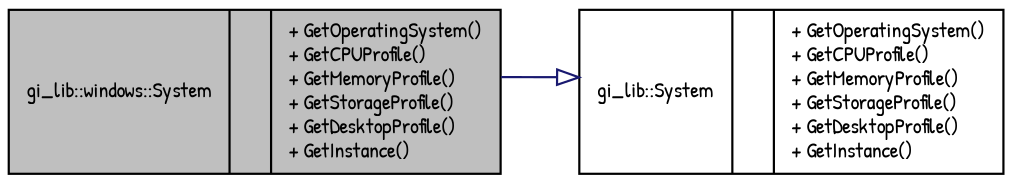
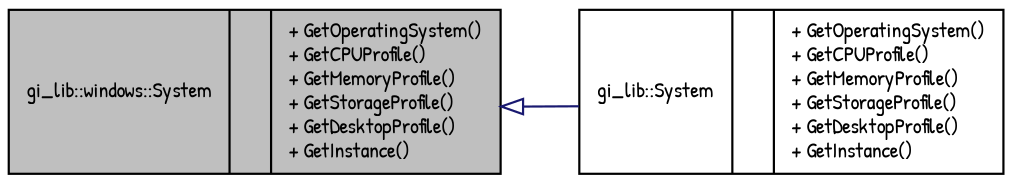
edge "gi_lib::windows::System" -> "gi_lib::System": reversed
